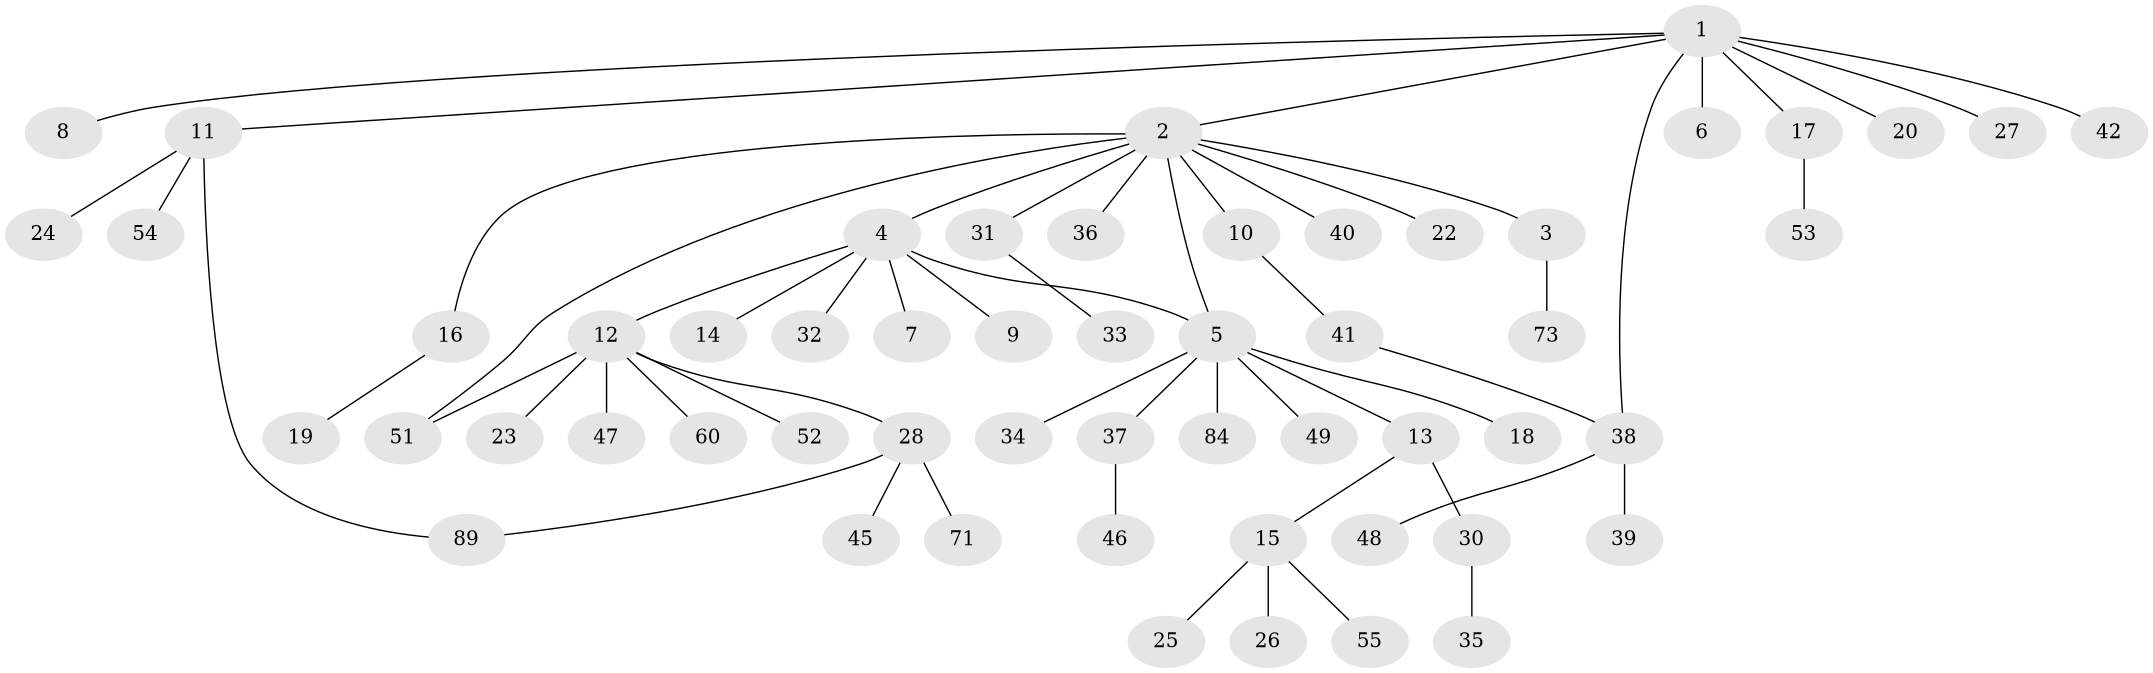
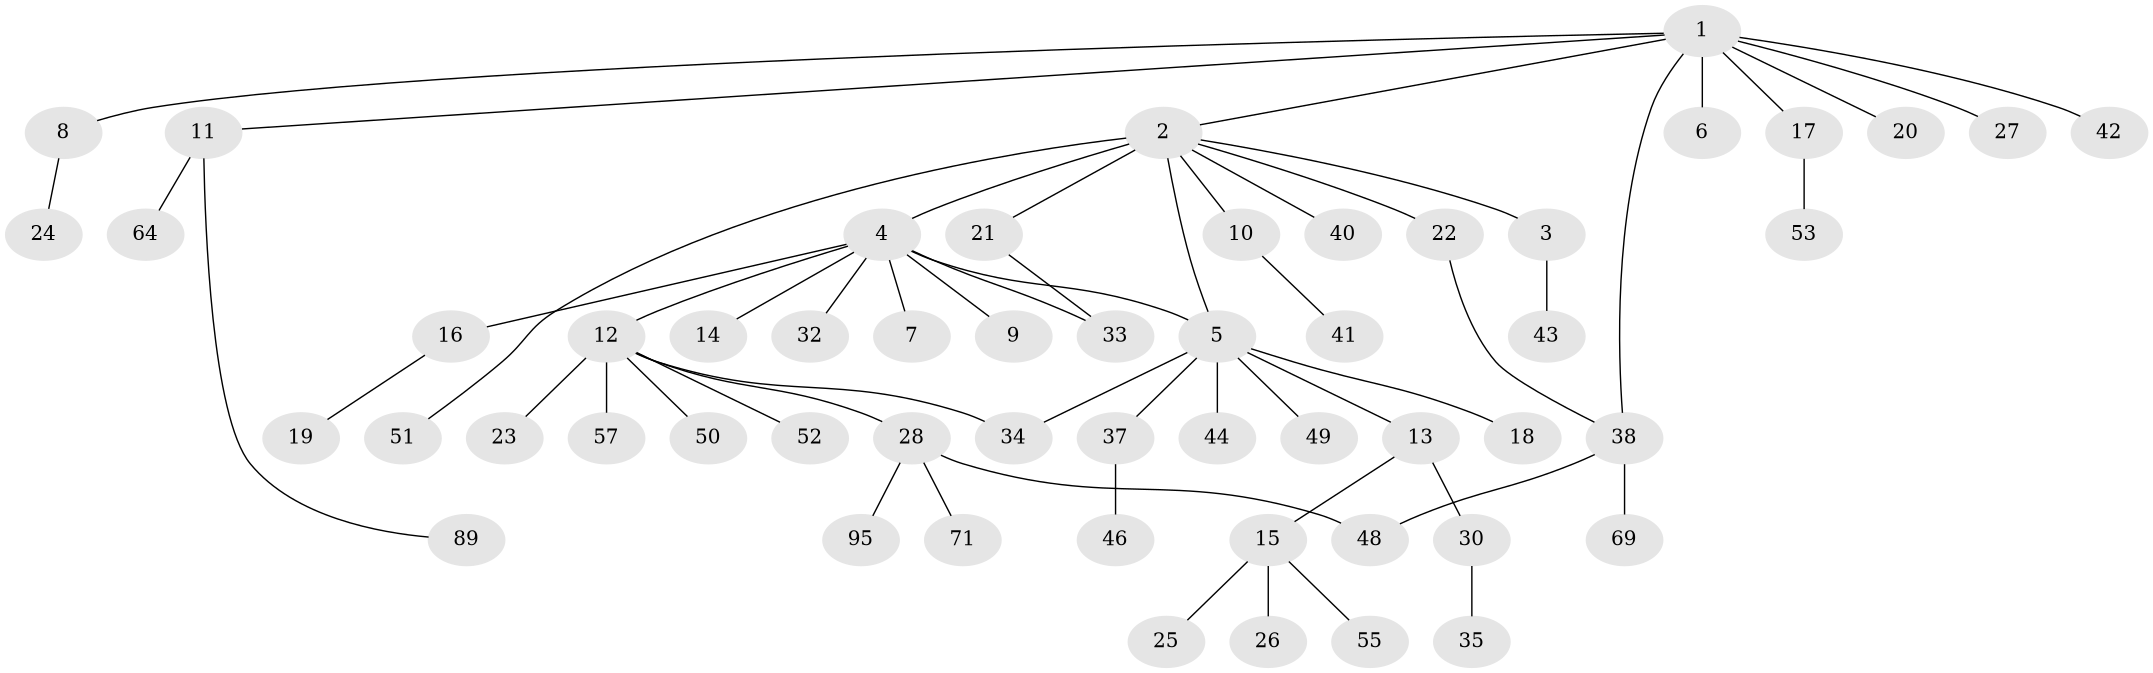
edge "2" -- "16": now "4" -- "16"
edge "11" -- "24": now "8" -- "24"
node "54": label "54" -> "64"
node "31": label "31" -> "21"
node "36": removed
edge "4" -- "33": added
node "73": label "73" -> "43"
edge "41" -- "38": now "22" -- "38"
edge "12" -- "51": now "12" -- "34"
node "47": label "47" -> "57"
node "60": label "60" -> "50"
node "84": label "84" -> "44"
edge "28" -- "89": now "28" -- "48"
node "45": label "45" -> "95"
node "39": label "39" -> "69"
